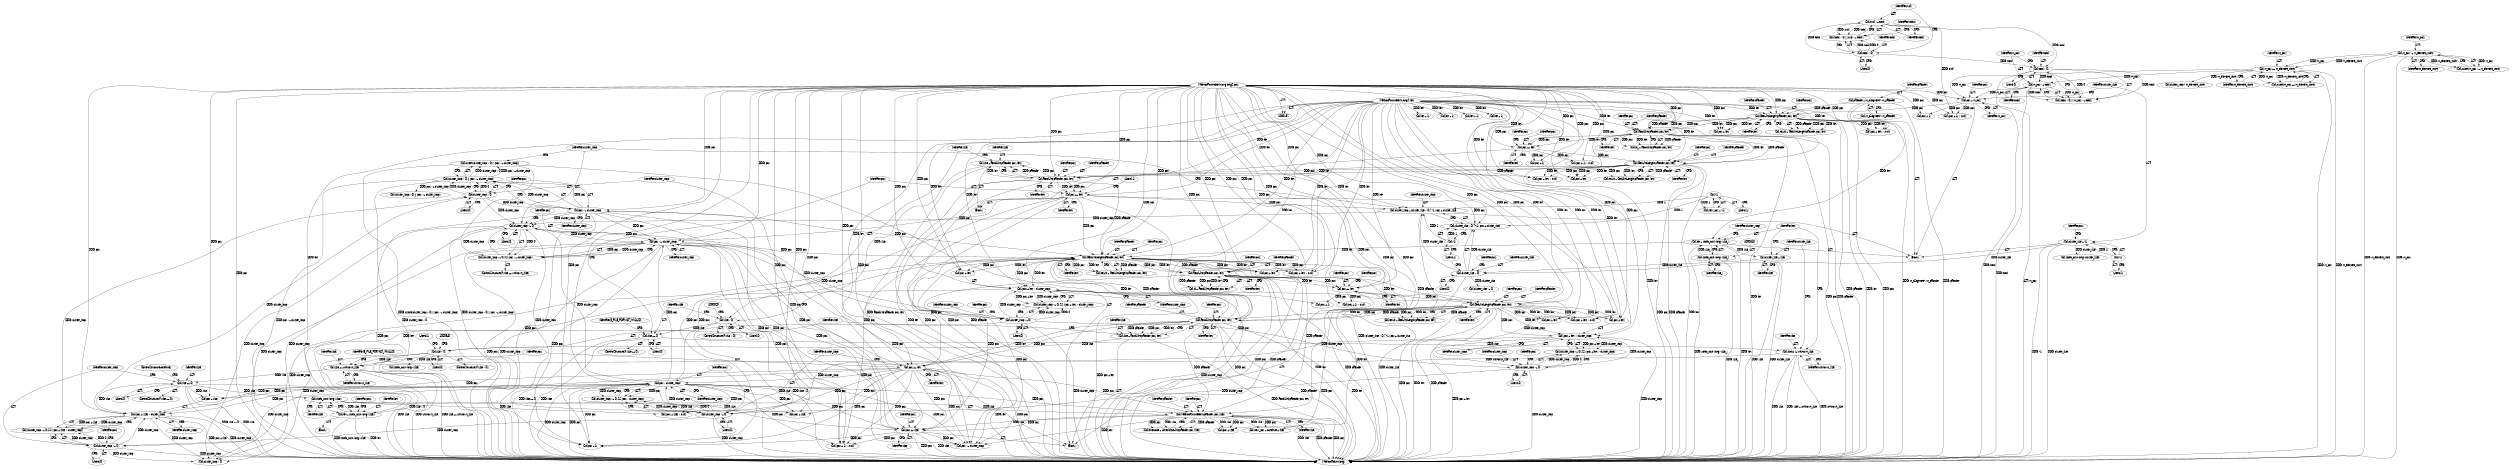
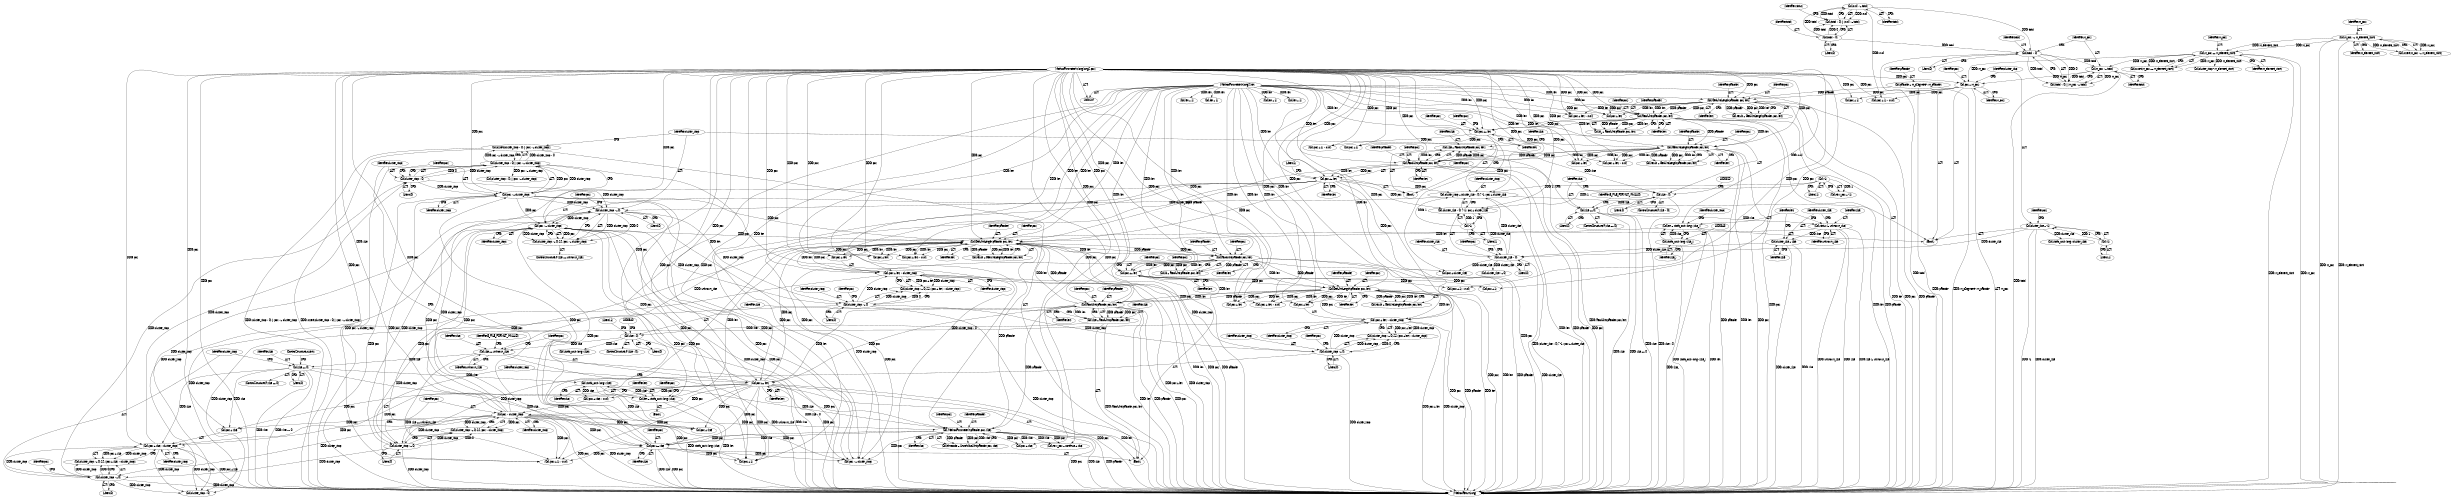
node "(Identifier,avail)": removed
node "(Call,m_pSegment->m_pReader)": removed
edge "(MethodParameterIn,long& len)" -> "(Call,len = static_cast<long>(size_))": label "DDG: len" -> "DDG: avail"
edge "(MethodParameterIn,long long& pos)" -> "(Call,pos > cluster_stop)": label "DDG: pos" -> "DDG: size"
edge "(Call,len = static_cast<long>(size_))" -> "(Call,cluster_size = size)": now "(Call,status != unknown_size)" -> "(Call,cluster_size = size)"
node "(Call,pos + cluster_size)": added
node "(ControlStructure,continue;)": label "(ControlStructure,continue;)" -> "(ControlStructure,assert;)"
edge "(Call,pos > cluster_stop)" -> "(Call,(pos + size) > avail)": reversed
